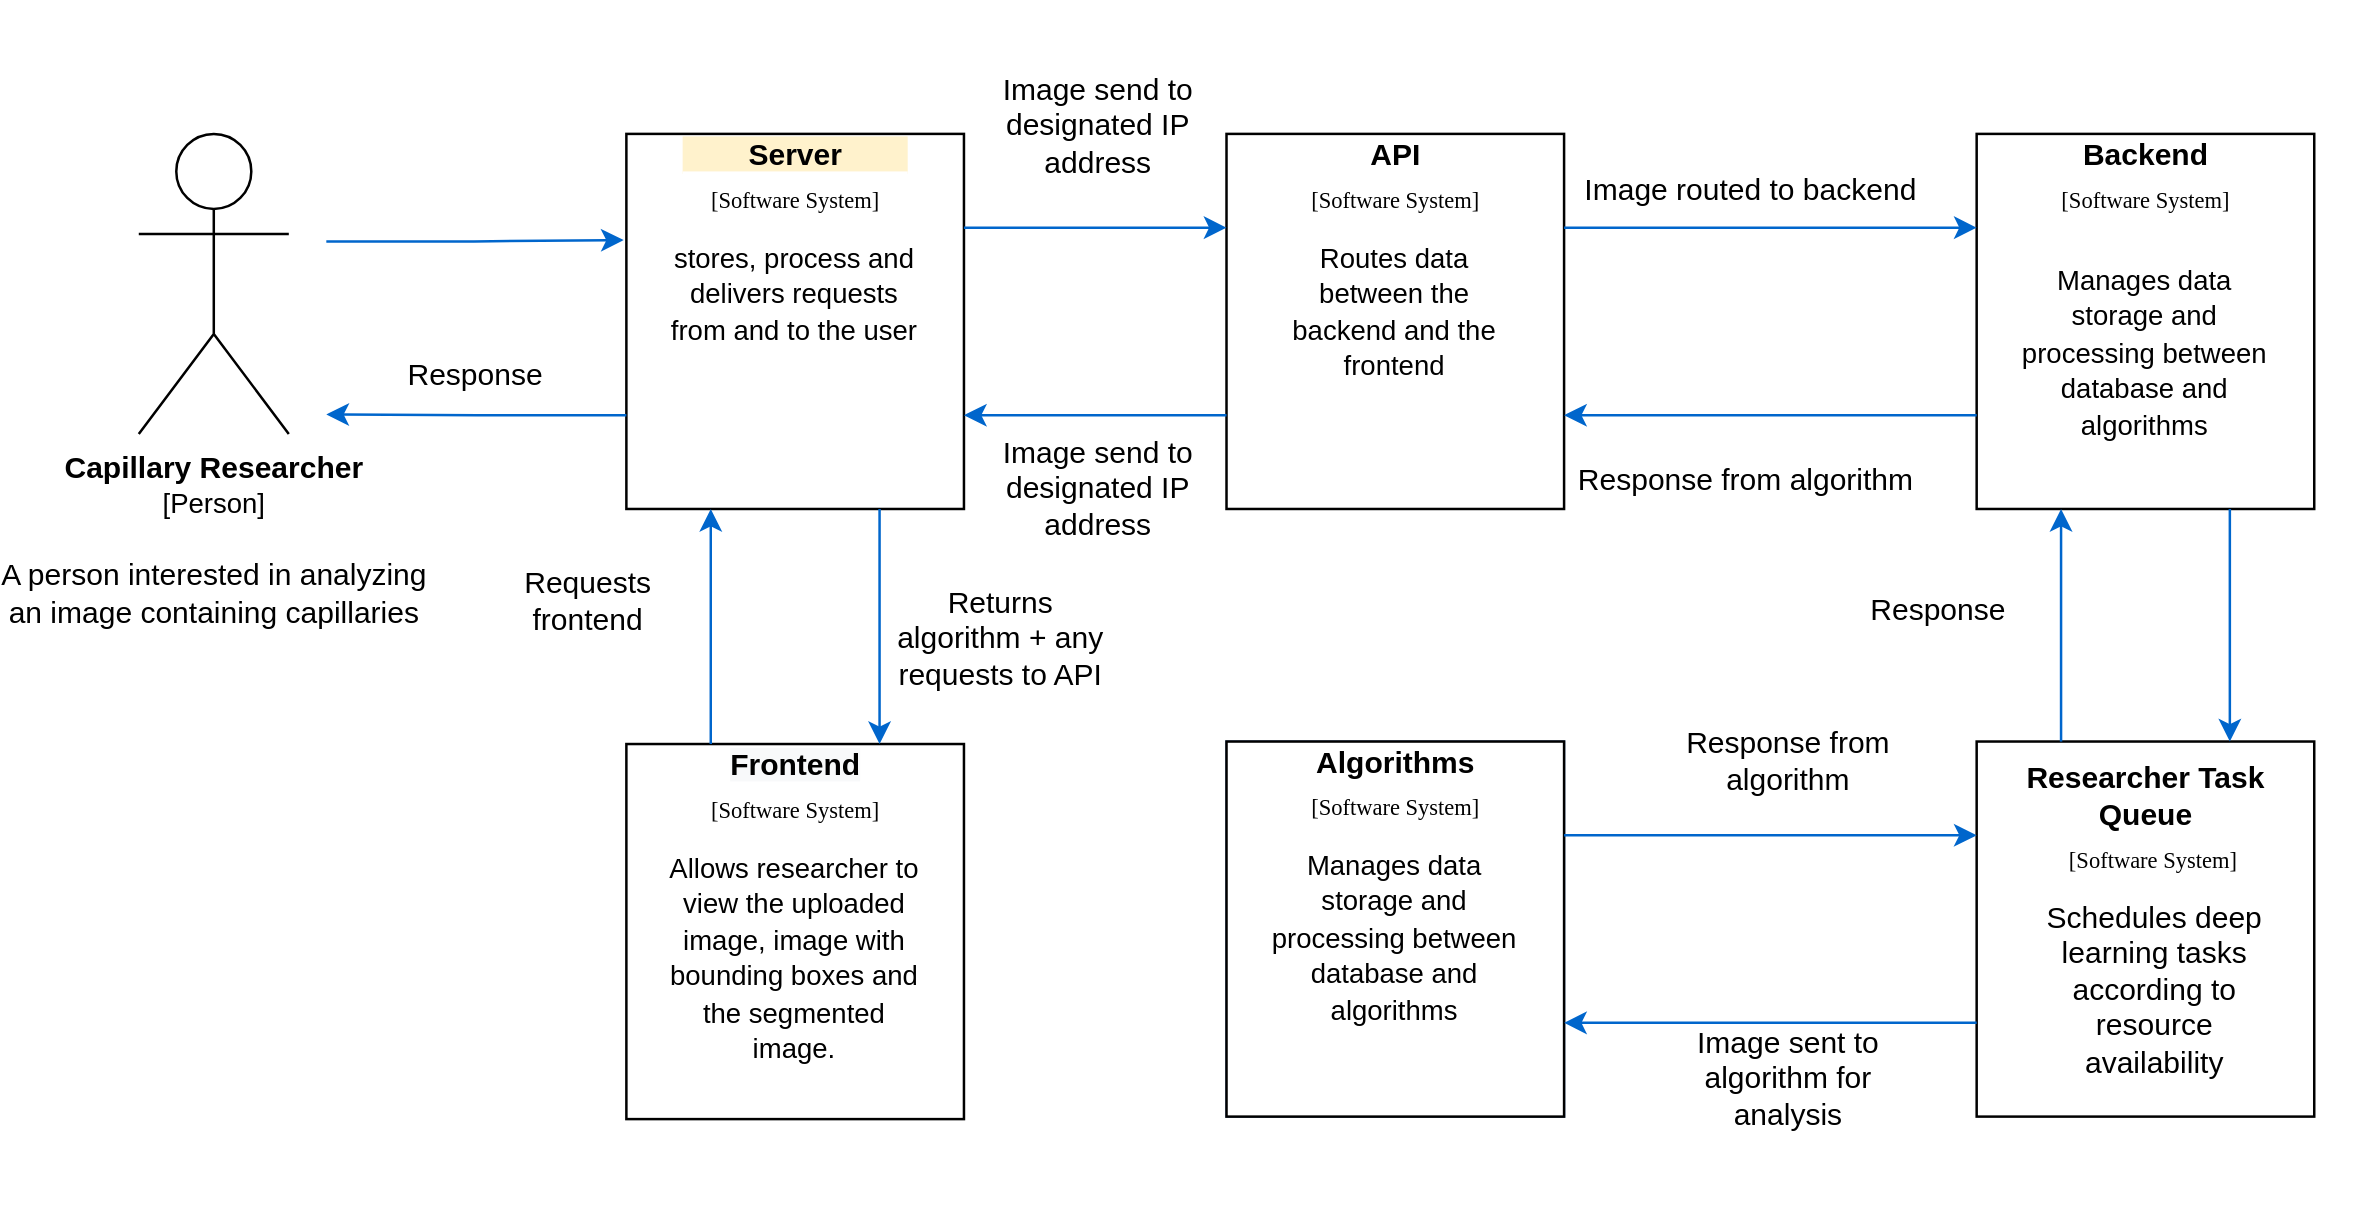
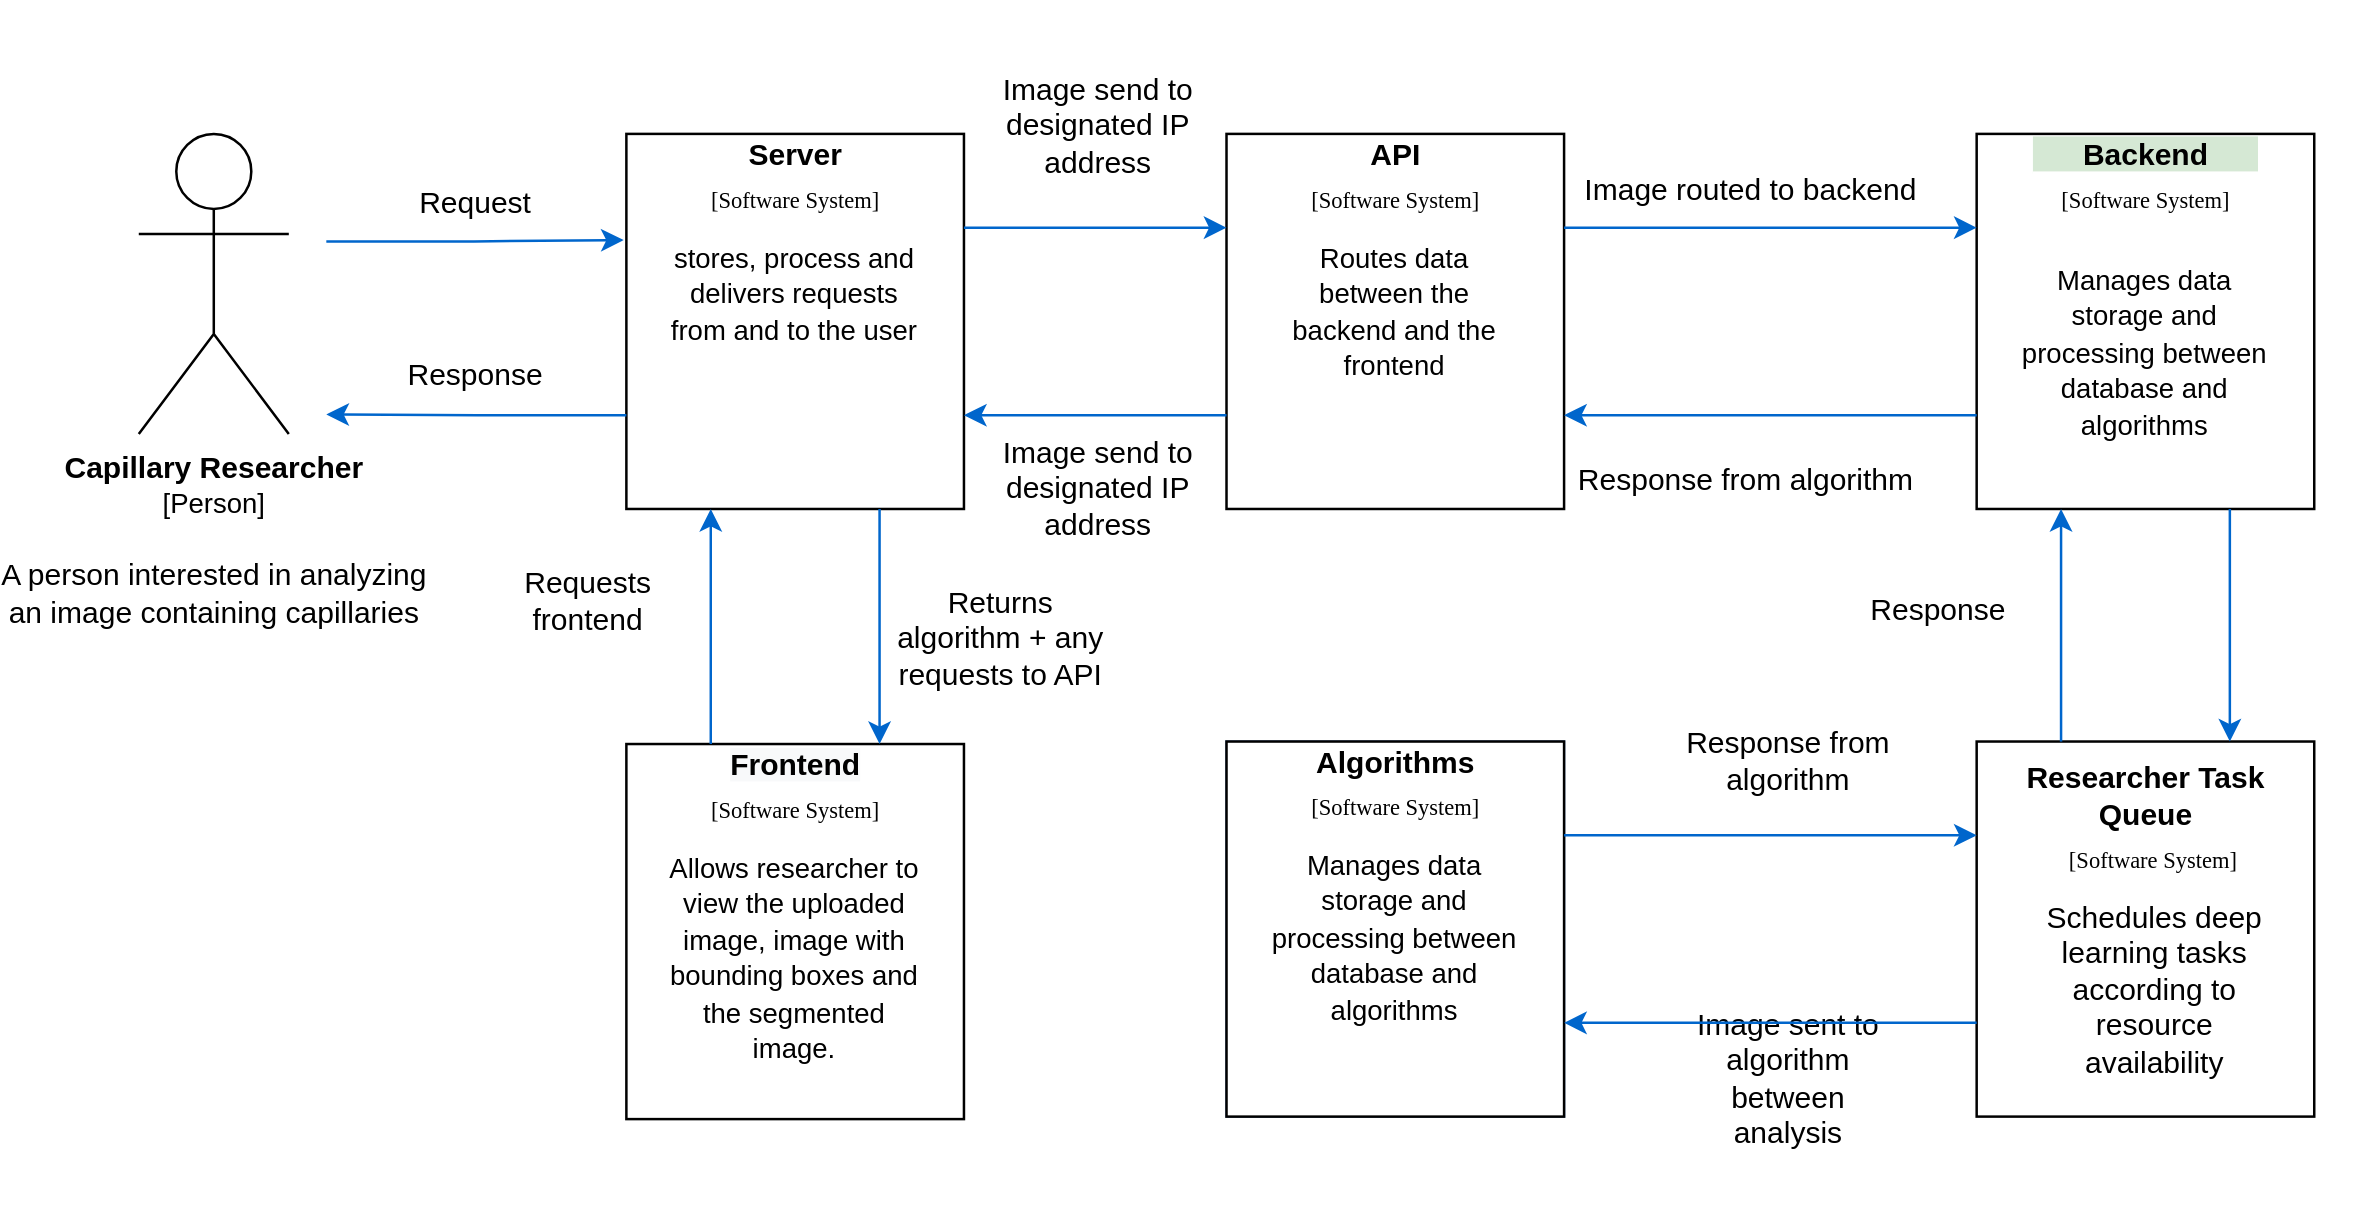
node "Server": fillcolor #fff2cc -> #ffffff
node "Backend": fillcolor #ffffff -> #d5e8d4
node "Request": added
node "Image sent to algorithm for analysis": label "Image sent to algorithm for analysis" -> "Image sent to algorithm between analysis"
